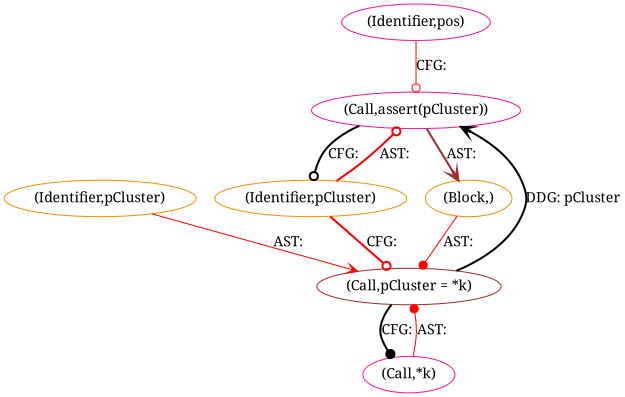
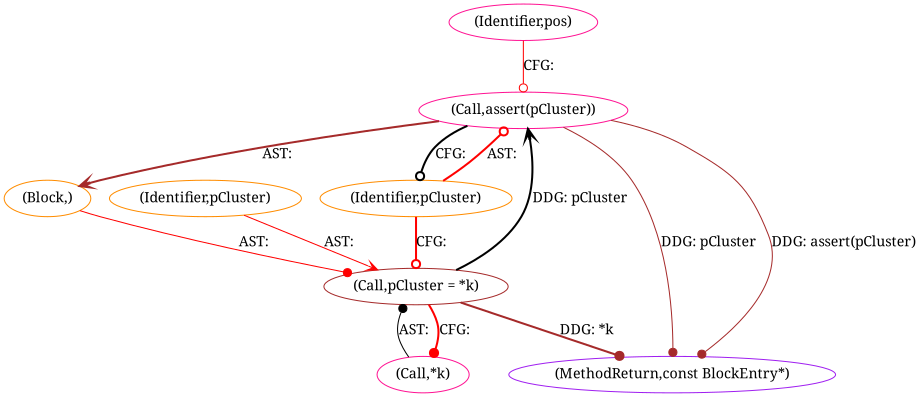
edge "(Call,pCluster = *k)" -> "(Call,*k)": color black -> red
edge "(Call,*k)" -> "(Call,pCluster = *k)": color red -> black
node "(MethodReturn,const BlockEntry*)": added
